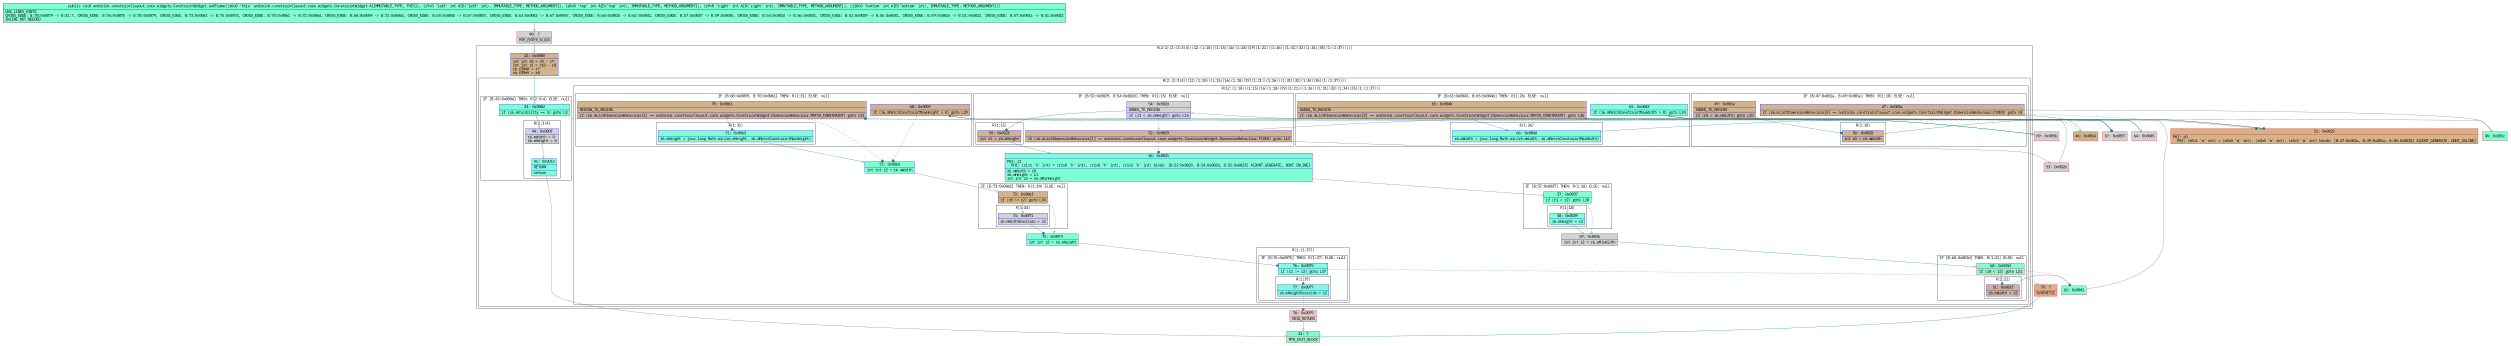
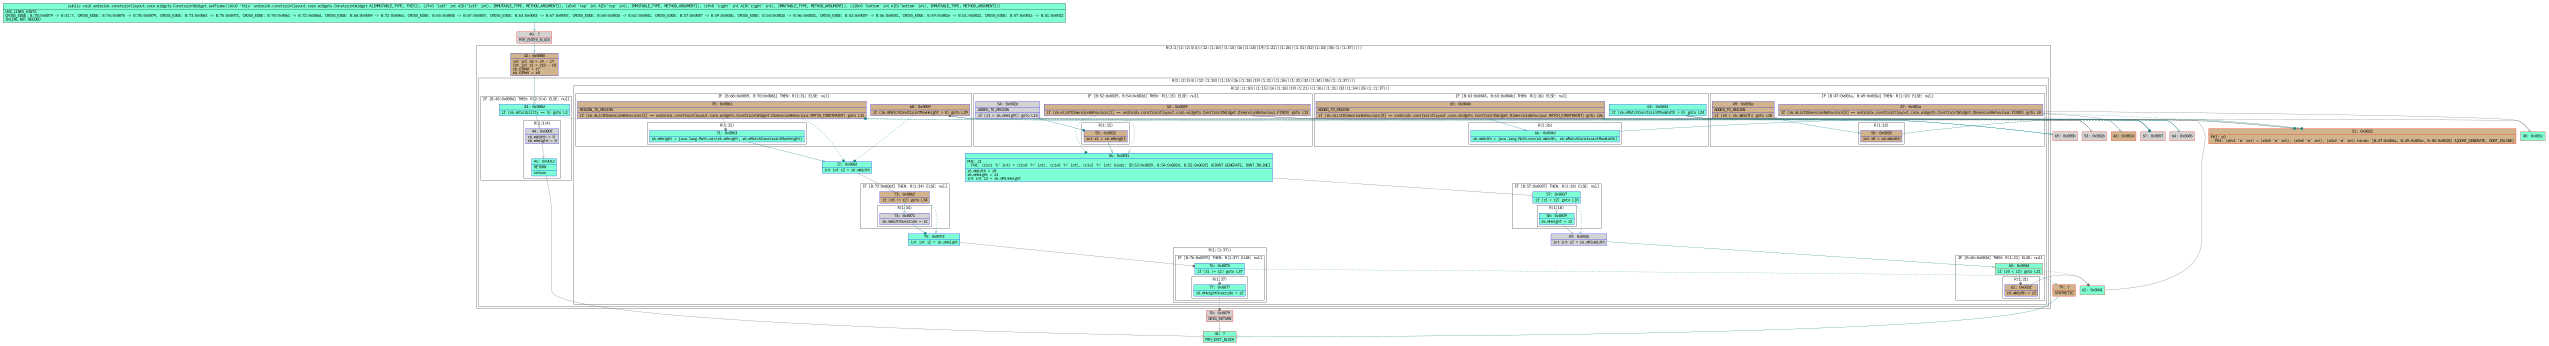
edge "54: 0x002d" -> "52: 0x0029": now "54: 0x002d" -> "56: 0x0031"
edge "49: 0x001e" -> "50: 0x0020": arrowhead box -> onormal
